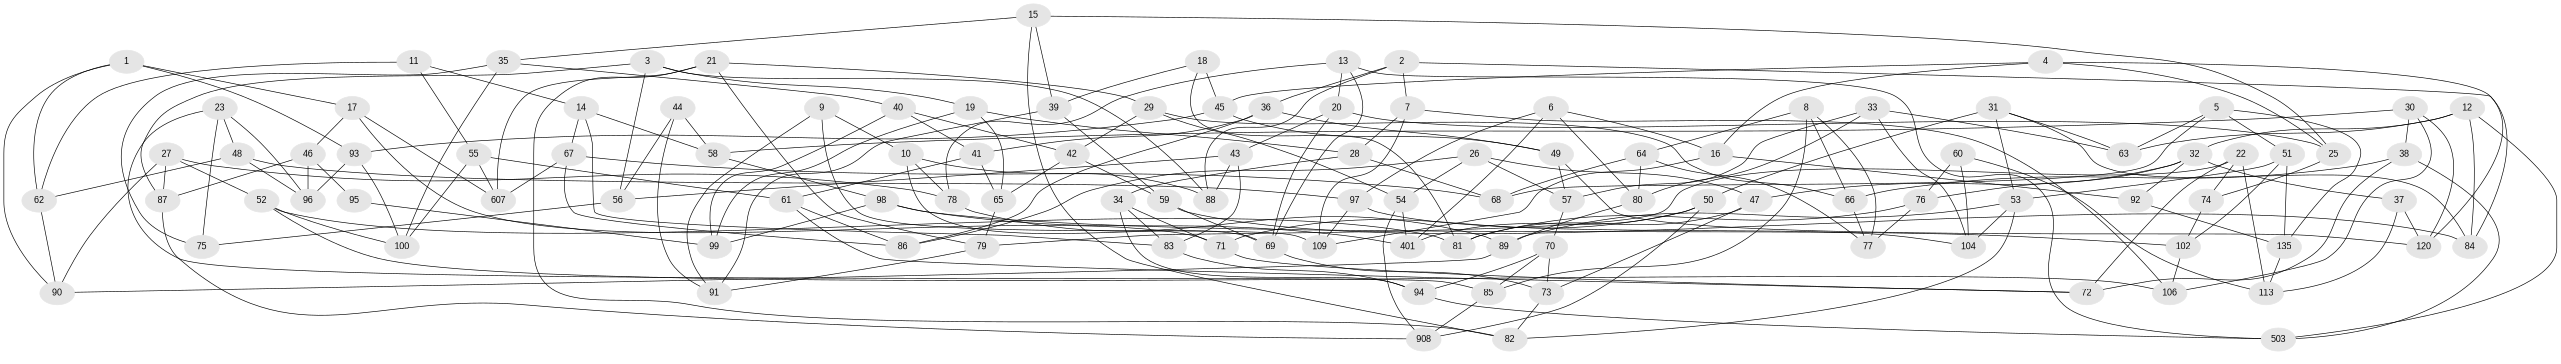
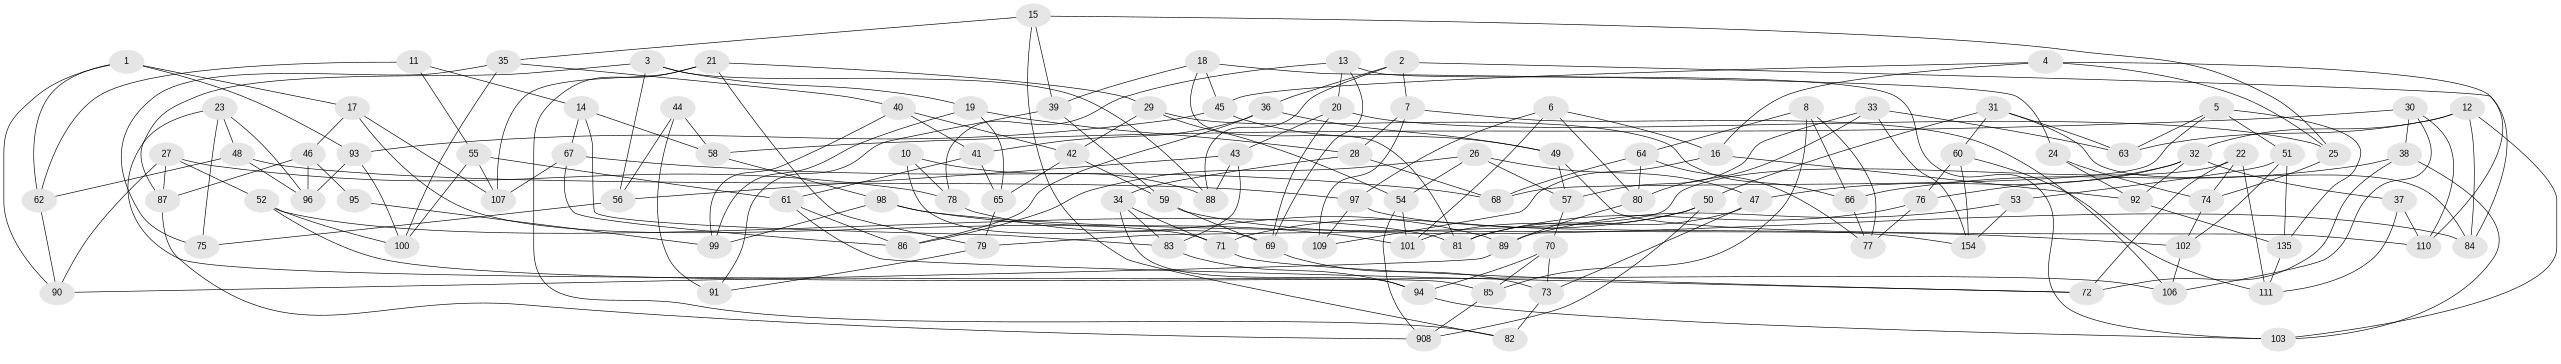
node "9": removed
node "24": added
edge "31" -- "53": now "31" -- "60"
node "607": label "607" -> "107"
node "401": label "401" -> "101"
node "104": label "104" -> "154"
node "120": label "120" -> "110"
node "113": label "113" -> "111"
edge "53" -- "82": removed
node "503": label "503" -> "103"
